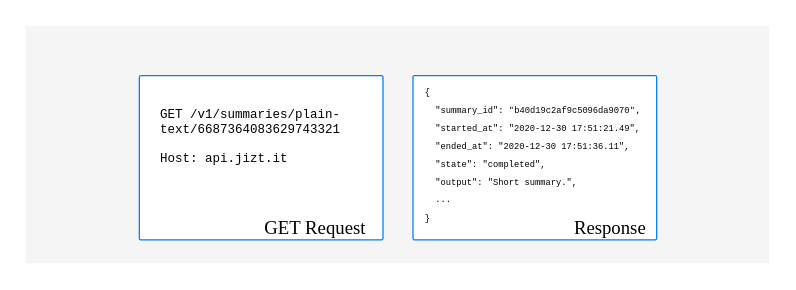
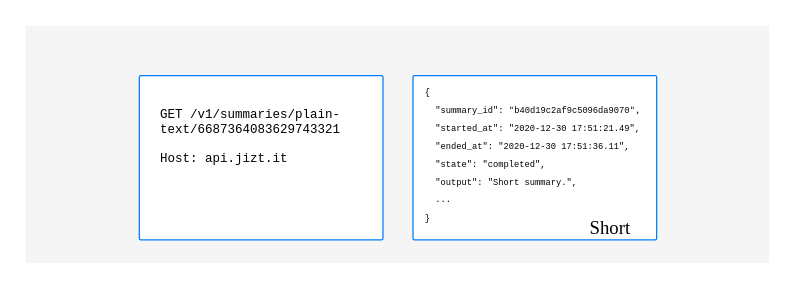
node "GET Request": removed
node "Response": label "Response" -> "Short"
